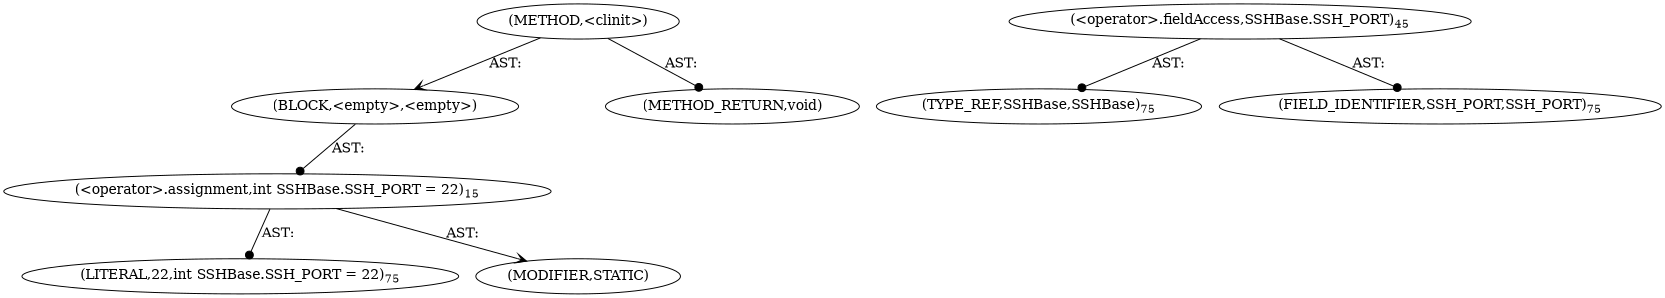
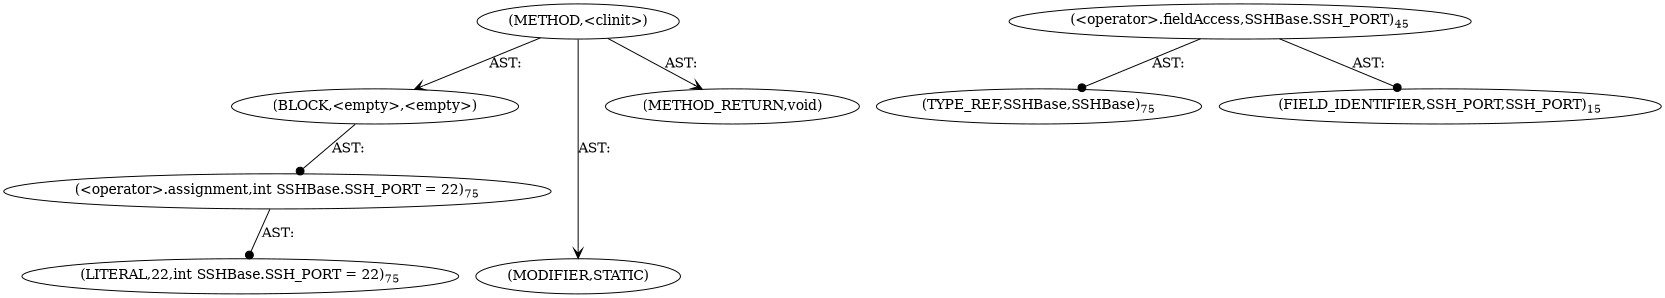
edge "(METHOD,<clinit>)" -> "(METHOD_RETURN,void)": arrowhead dot -> vee
node "(FIELD_IDENTIFIER,SSH_PORT,SSH_PORT)": text "75" -> "15"
node "(<operator>.assignment,int SSHBase.SSH_PORT = 22)": text "15" -> "75"
edge "(<operator>.assignment,int SSHBase.SSH_PORT = 22)" -> "(MODIFIER,STATIC)": now "(METHOD,<clinit>)" -> "(MODIFIER,STATIC)"
